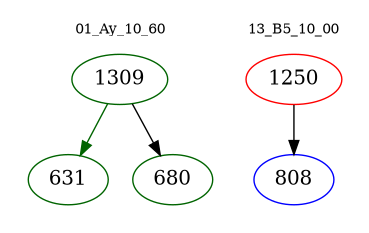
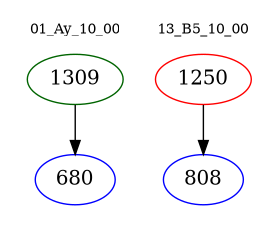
cluster "01_Ay_10_60": label "01_Ay_10_60" -> "01_Ay_10_00"
node "631": removed
node "680": color darkgreen -> blue
